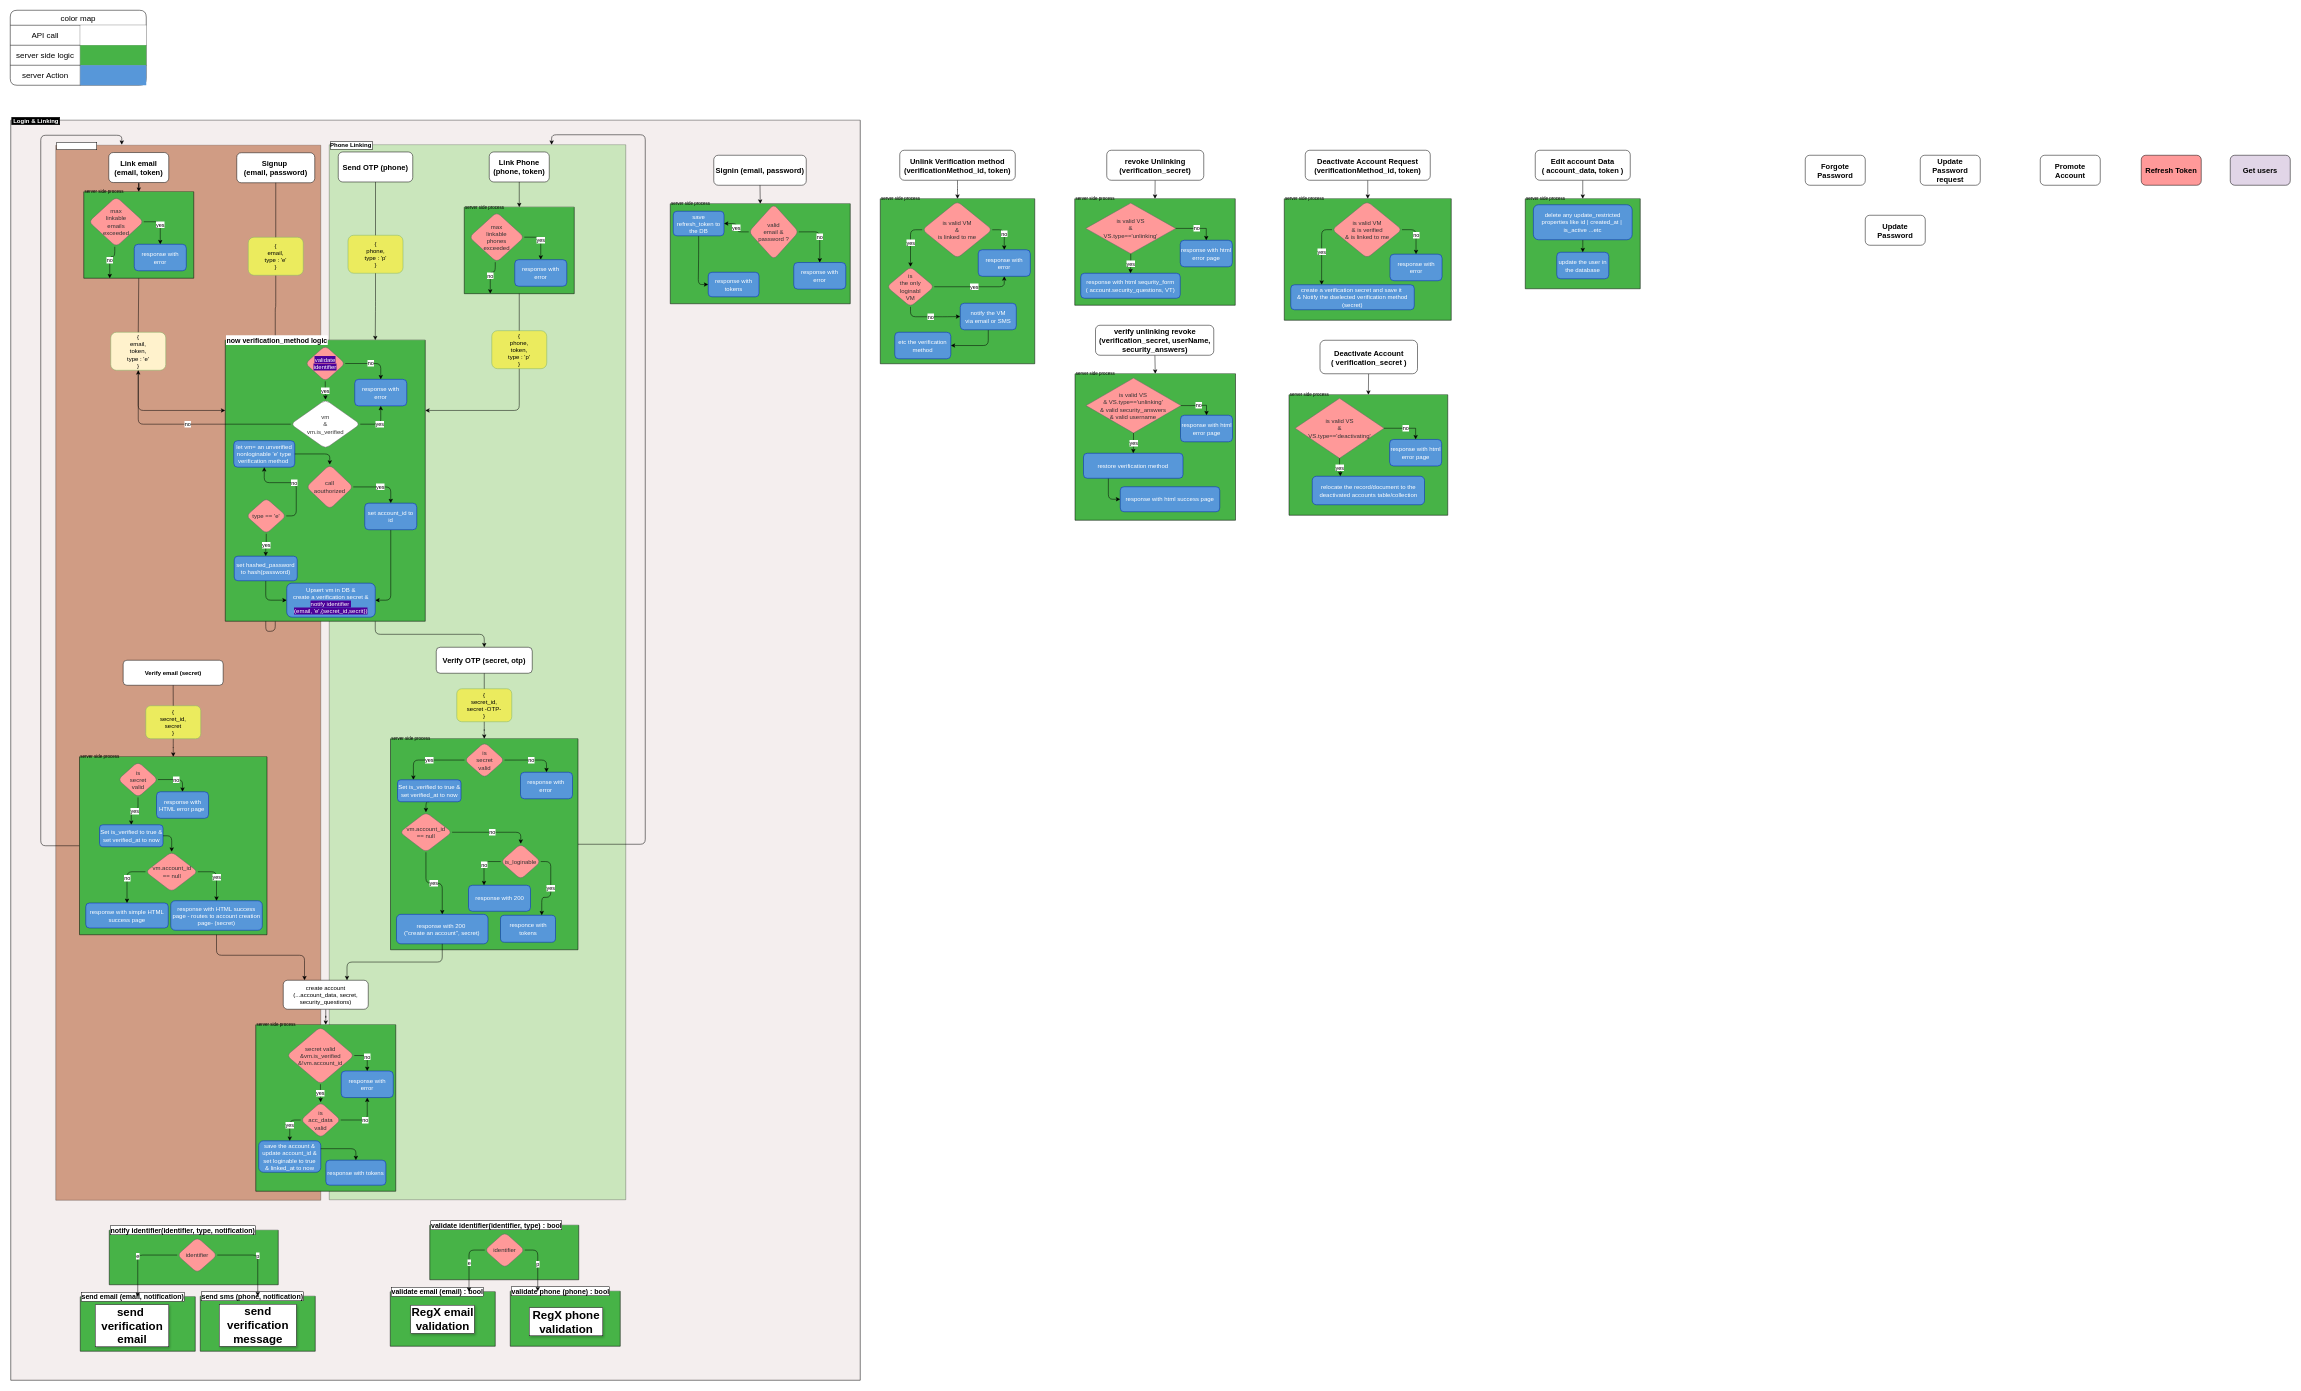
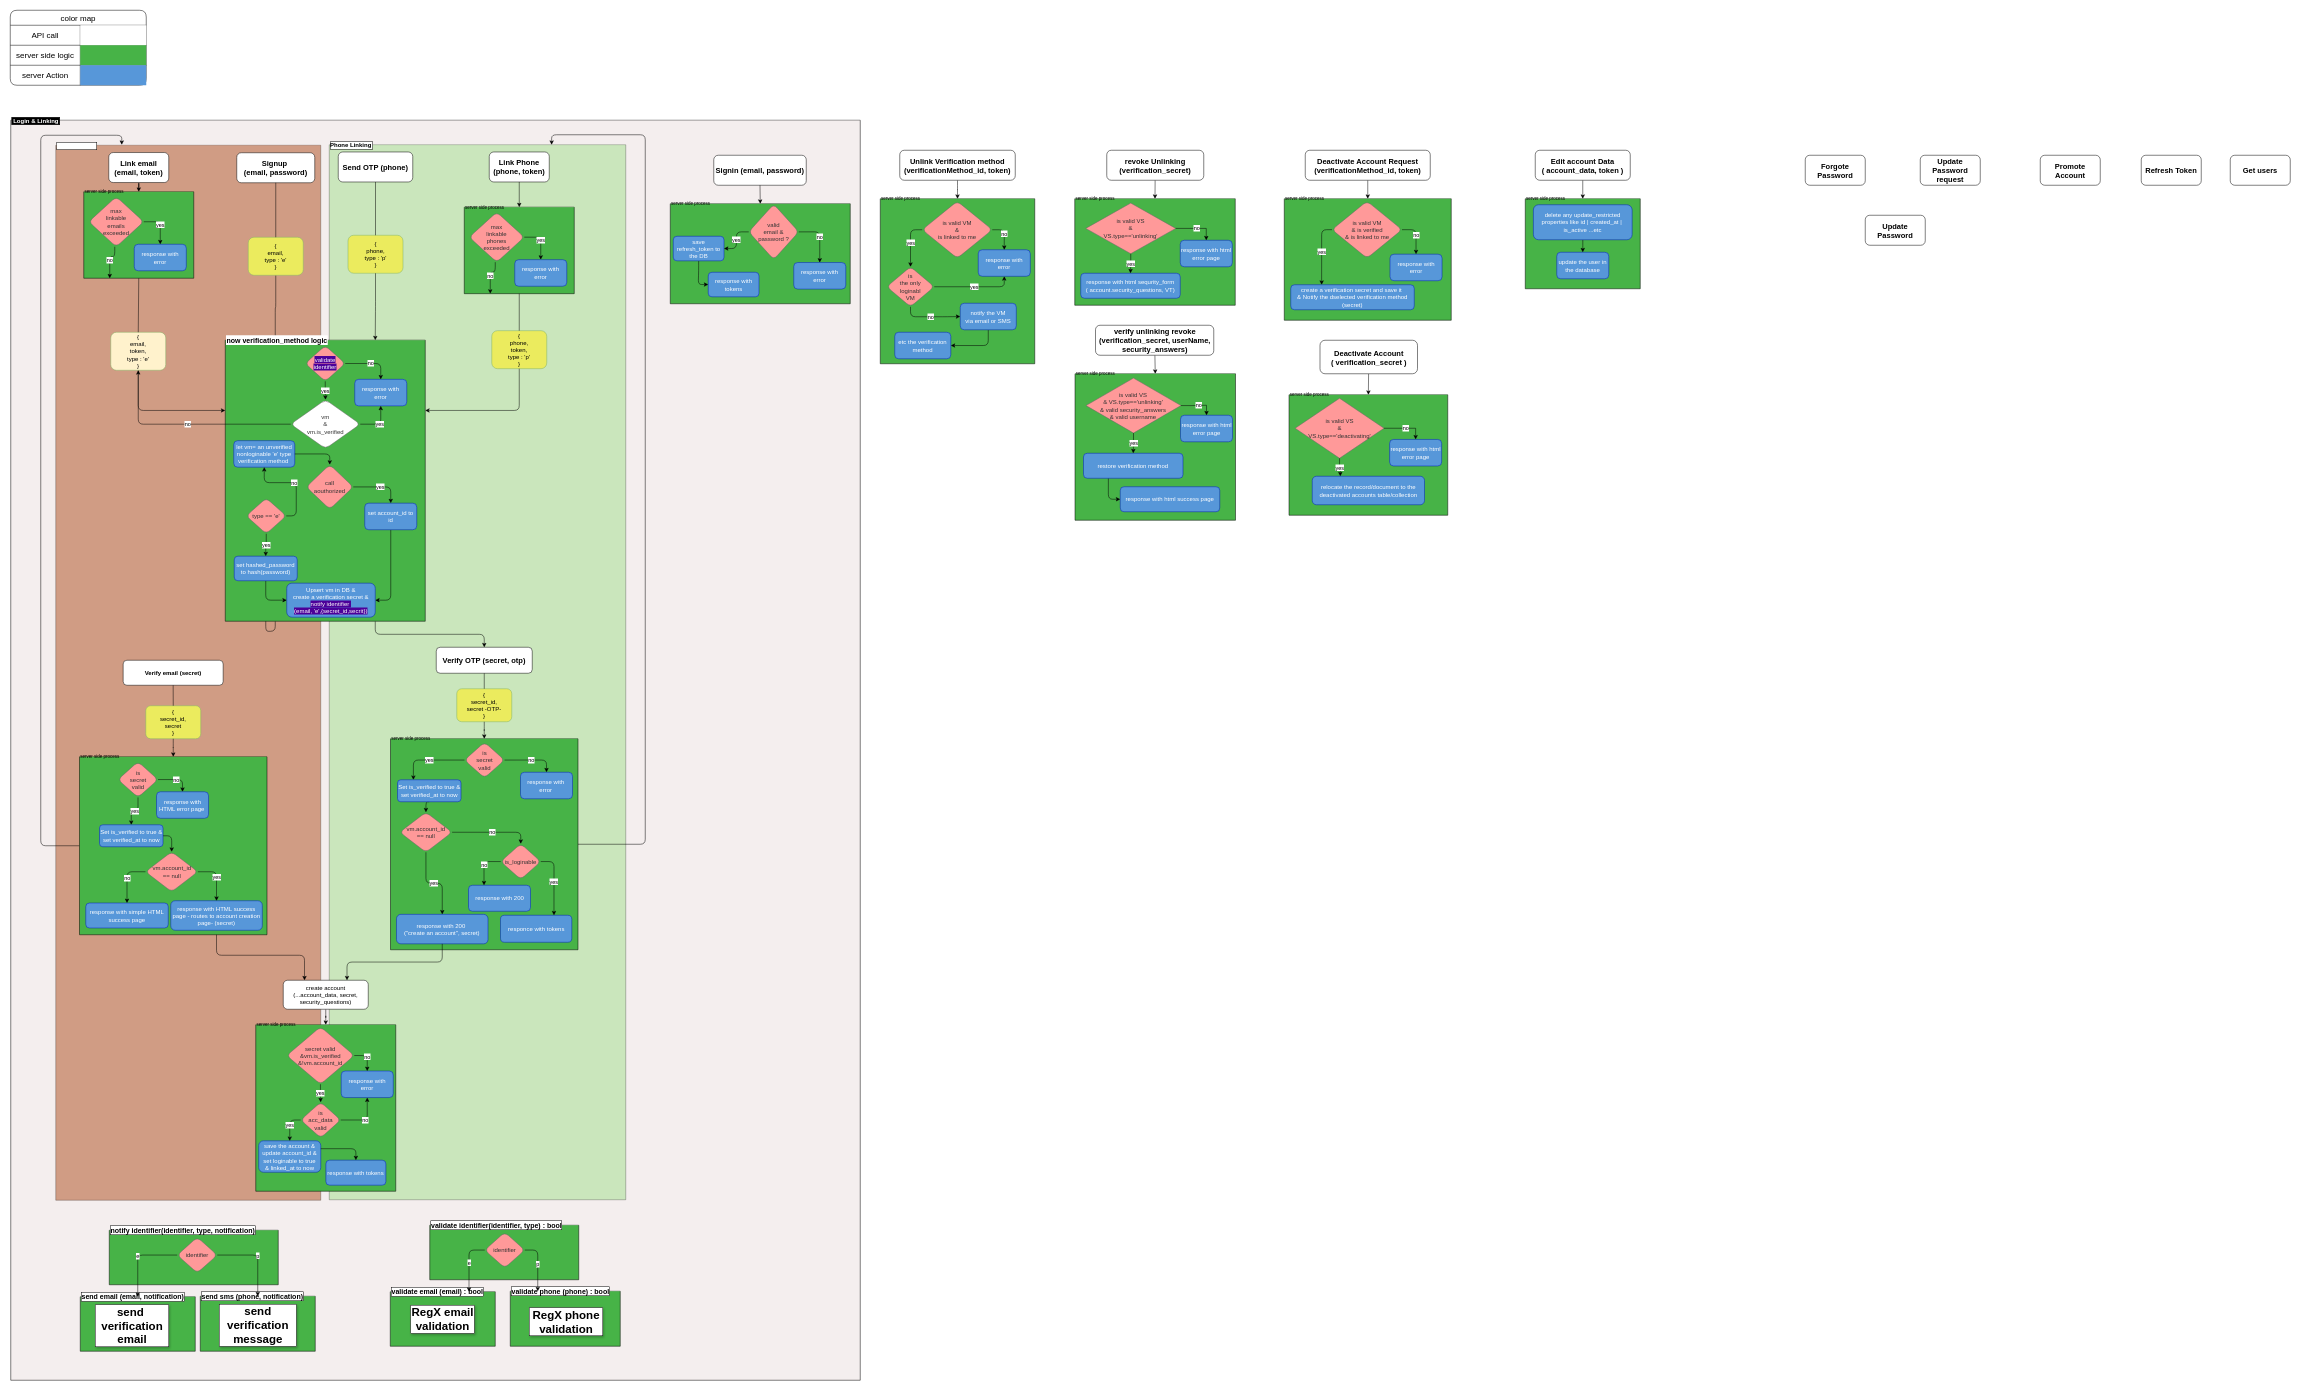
node "Refresh Token": fillcolor #ff9999 -> #ffffff
node "Get users": fillcolor #e1d5e7 -> #ffffff
node "save refresh_token to the DB": moved (699, 224) -> (699, 249)
node "responce with tokens": size 55x27 -> 71x27
